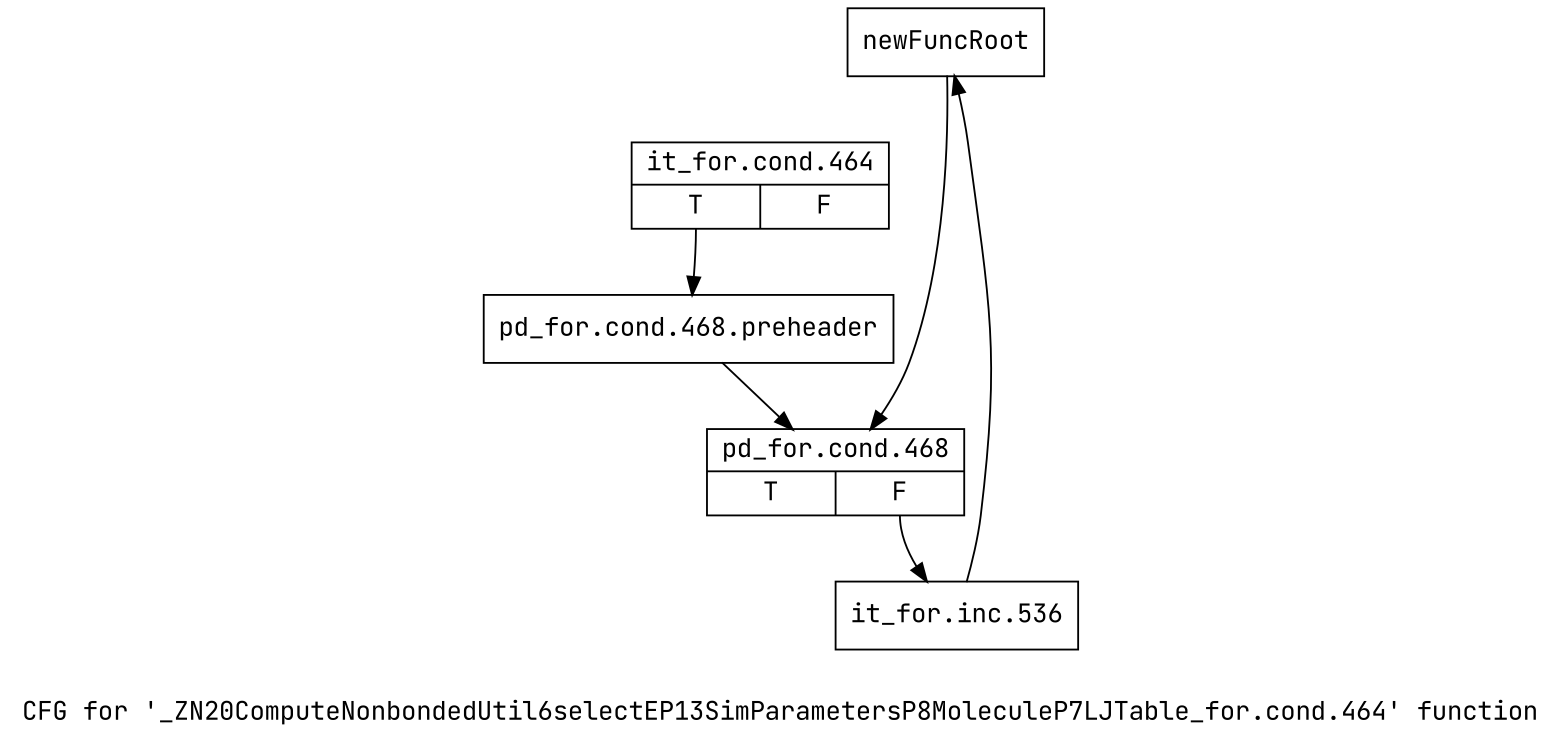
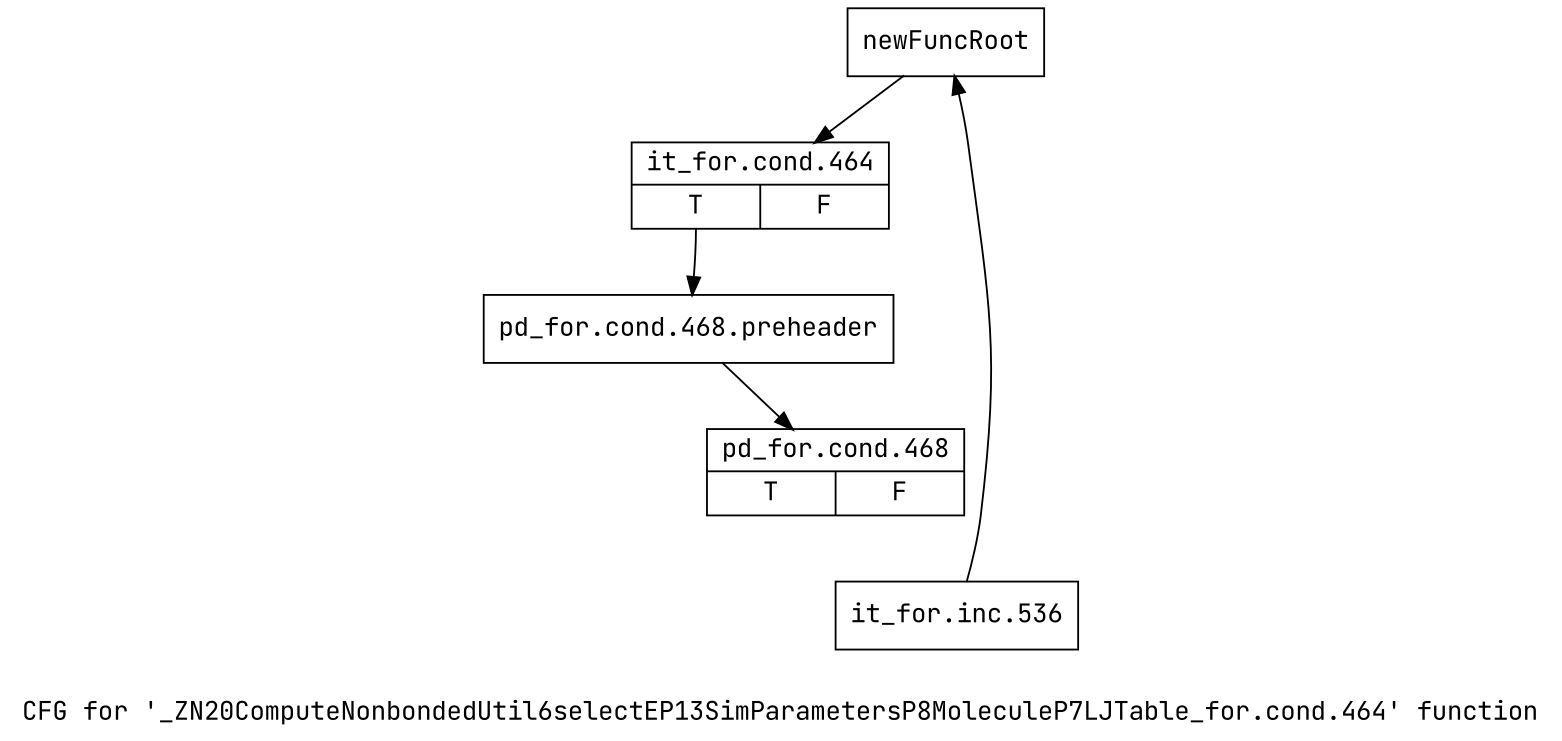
edge "newFuncRoot" -> "pd_for.cond.468": now "newFuncRoot" -> "it_for.cond.464"
edge "pd_for.cond.468" -> "it_for.inc.536": removed
